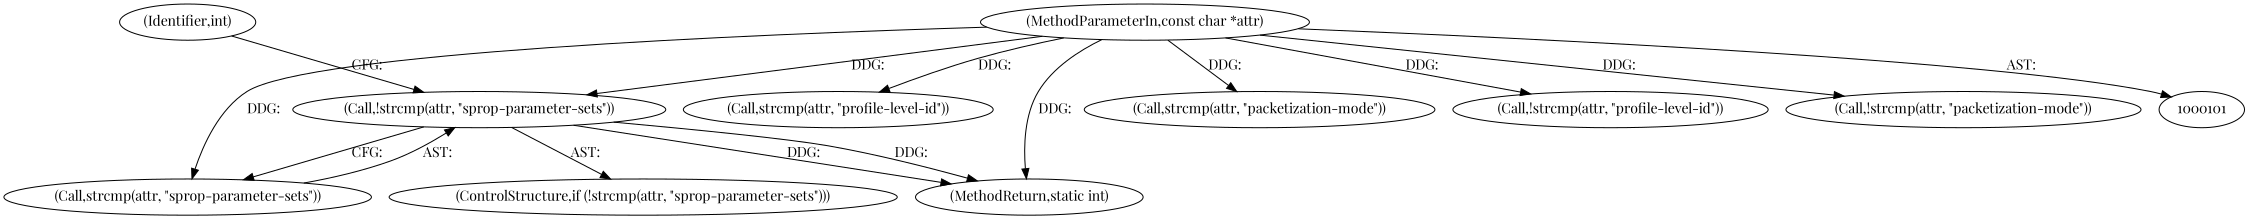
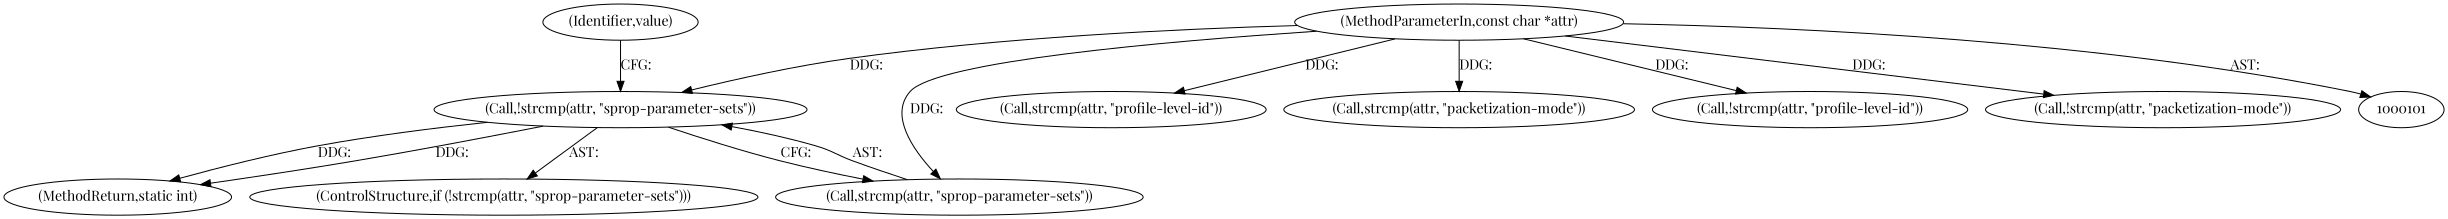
node "(Identifier,int)": label "(Identifier,int)" -> "(Identifier,value)"
edge "(MethodParameterIn,const char *attr)" -> "(MethodReturn,static int)": removed, label "DDG:"
